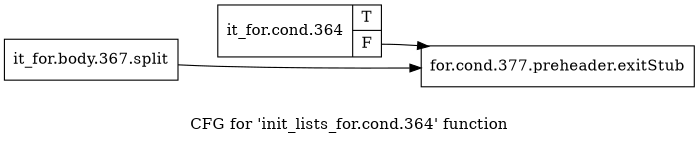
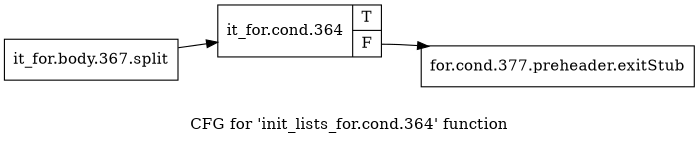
edge "it_for.body.367.split" -> "for.cond.377.preheader.exitStub": now "it_for.body.367.split" -> "it_for.cond.364"
